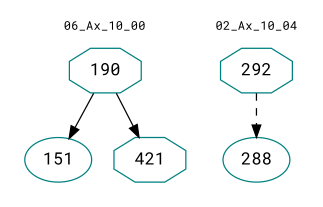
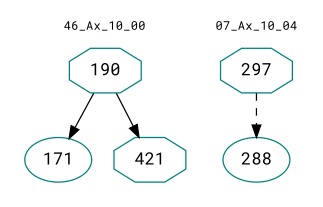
cluster "06_Ax_10_00": label "06_Ax_10_00" -> "46_Ax_10_00"
cluster "02_Ax_10_04": label "02_Ax_10_04" -> "07_Ax_10_04"
node "292": label "292" -> "297"
node "151": label "151" -> "171"
